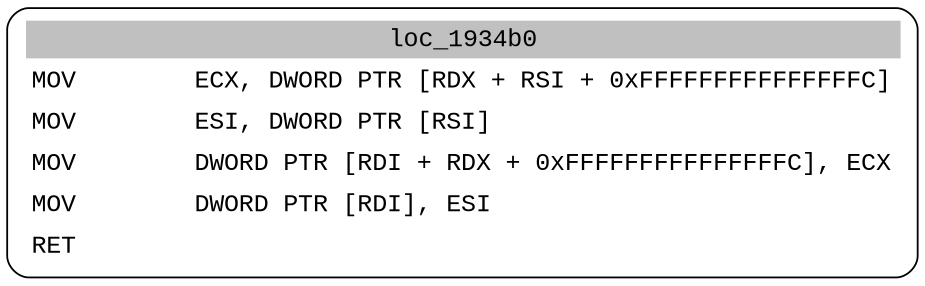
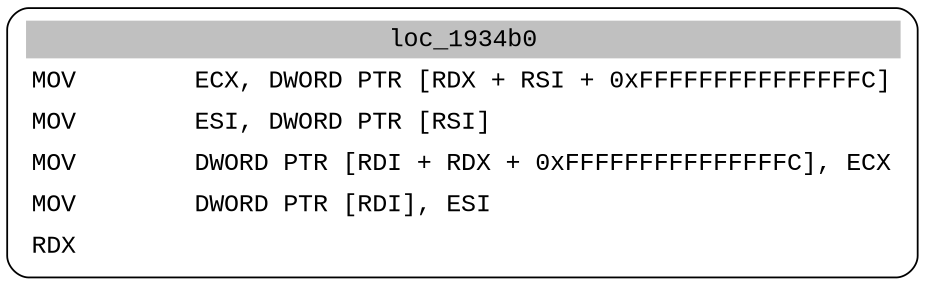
node "loc_1934b0": text "RET" -> "RDX"
